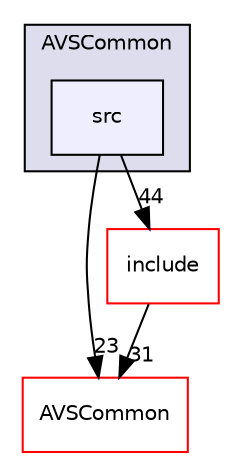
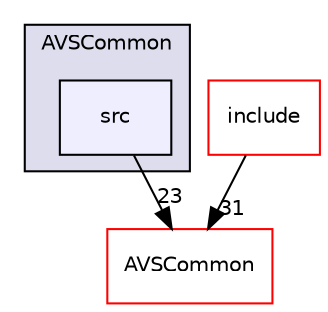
edge "src" -> "include": removed
